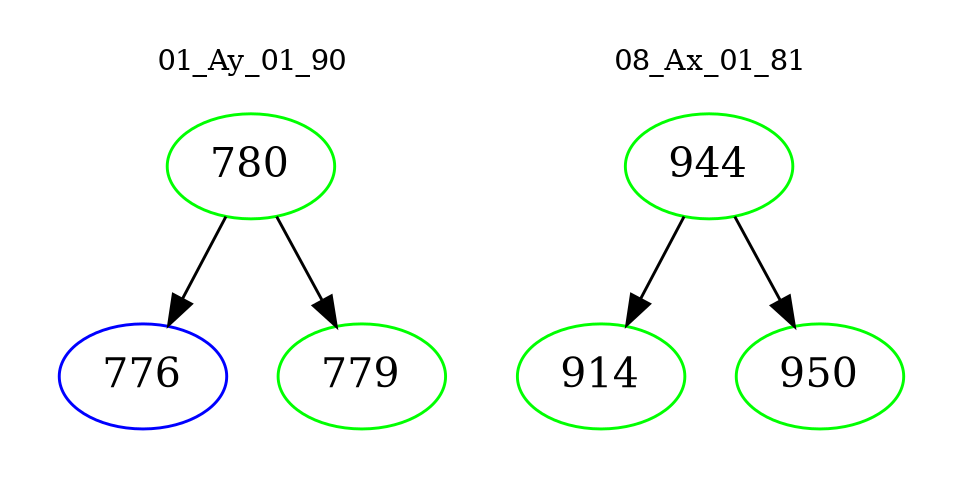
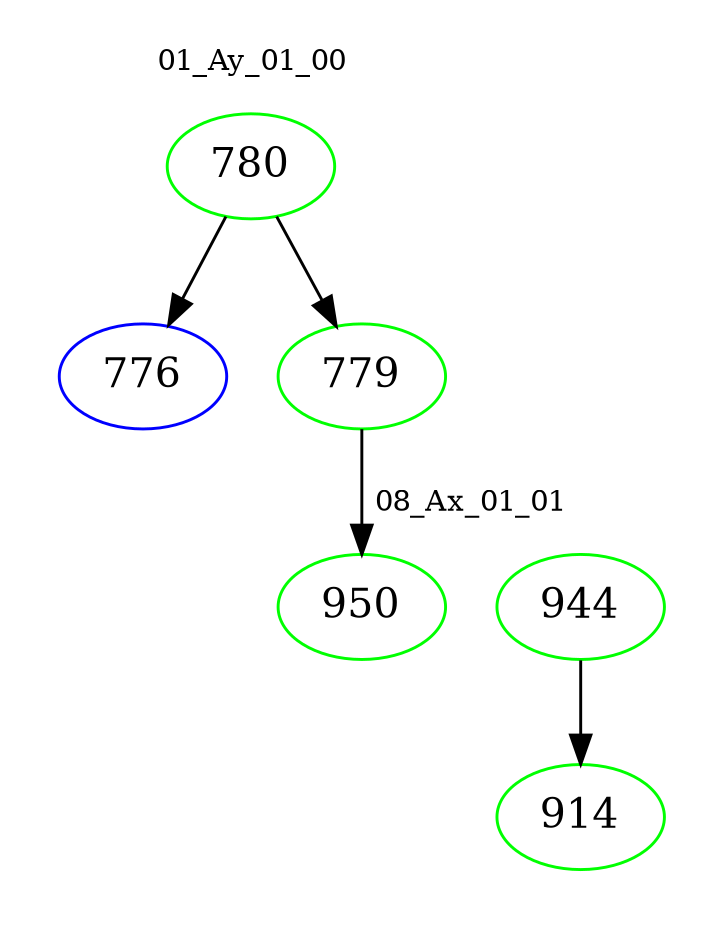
cluster "01_Ay_01_90": label "01_Ay_01_90" -> "01_Ay_01_00"
cluster "08_Ax_01_81": label "08_Ax_01_81" -> "08_Ax_01_01"
edge "944" -> "950": now "779" -> "950"
